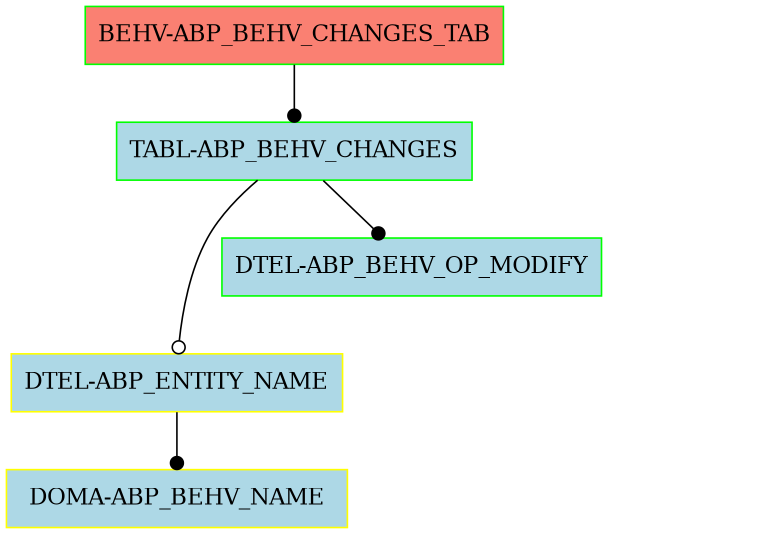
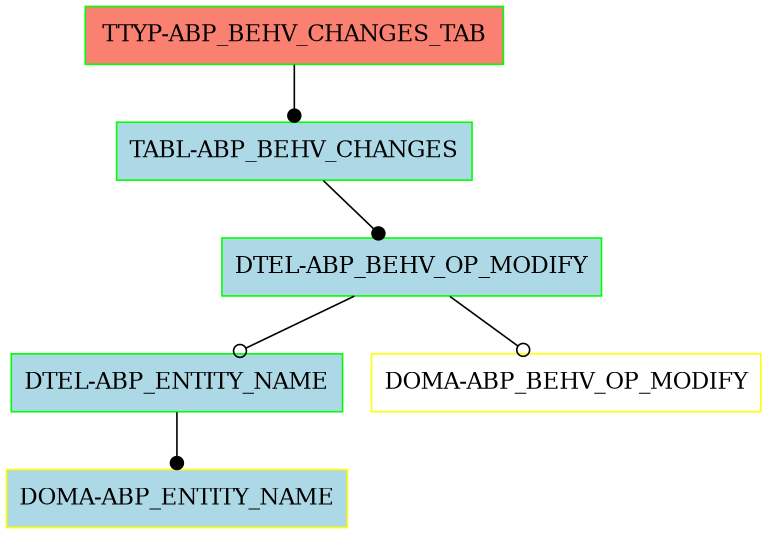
node "BEHV-ABP_BEHV_CHANGES_TAB": label "BEHV-ABP_BEHV_CHANGES_TAB" -> "TTYP-ABP_BEHV_CHANGES_TAB"
edge "TABL-ABP_BEHV_CHANGES" -> "DTEL-ABP_ENTITY_NAME": now "DTEL-ABP_BEHV_OP_MODIFY" -> "DTEL-ABP_ENTITY_NAME"
node "DTEL-ABP_ENTITY_NAME": color yellow -> green
node "DOMA-ABP_BEHV_OP_MODIFY": added
node "DOMA-ABP_BEHV_NAME": label "DOMA-ABP_BEHV_NAME" -> "DOMA-ABP_ENTITY_NAME"
